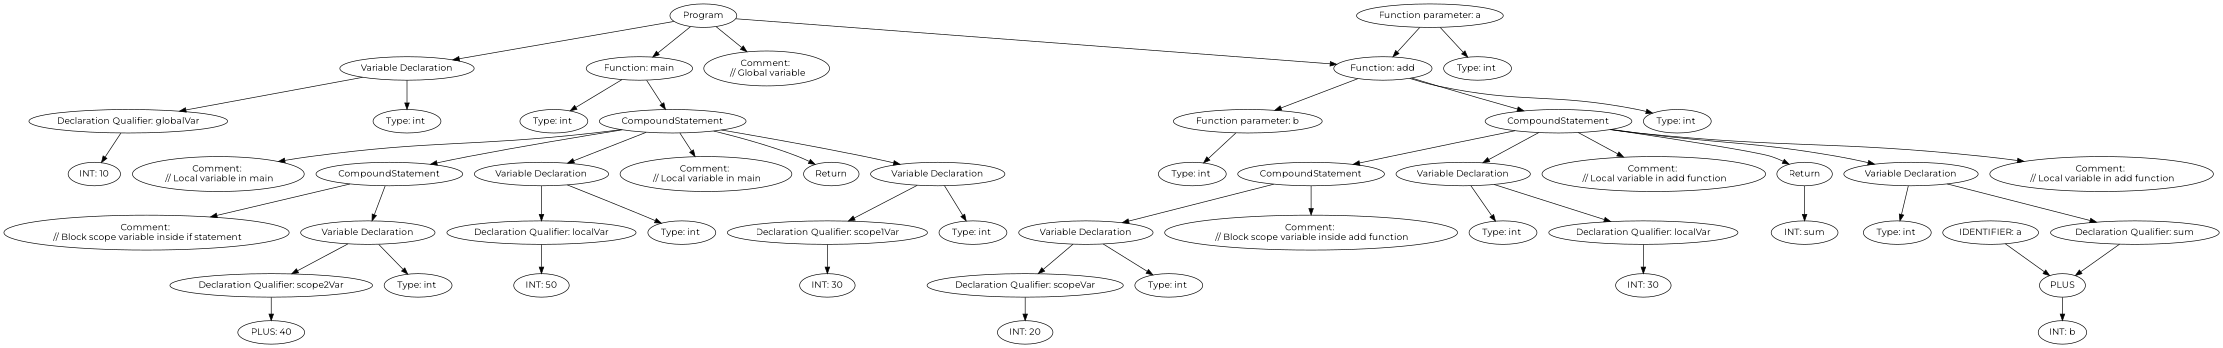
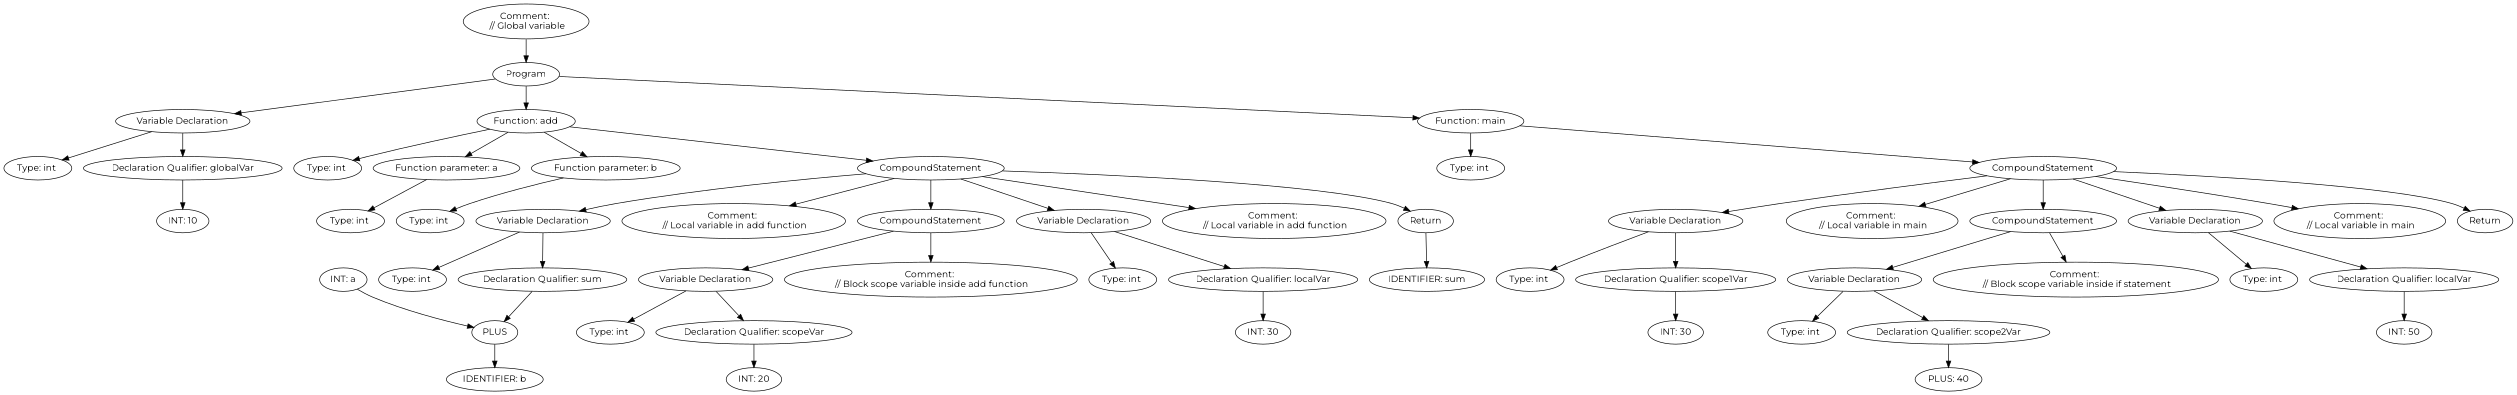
edge "Program" -> "Comment: // Global variable": reversed
edge "Function parameter: a" -> "Function: add": reversed
node "INT: sum": label "INT: sum" -> "IDENTIFIER: sum"
node "IDENTIFIER: a": label "IDENTIFIER: a" -> "INT: a"
node "INT: b": label "INT: b" -> "IDENTIFIER: b"
